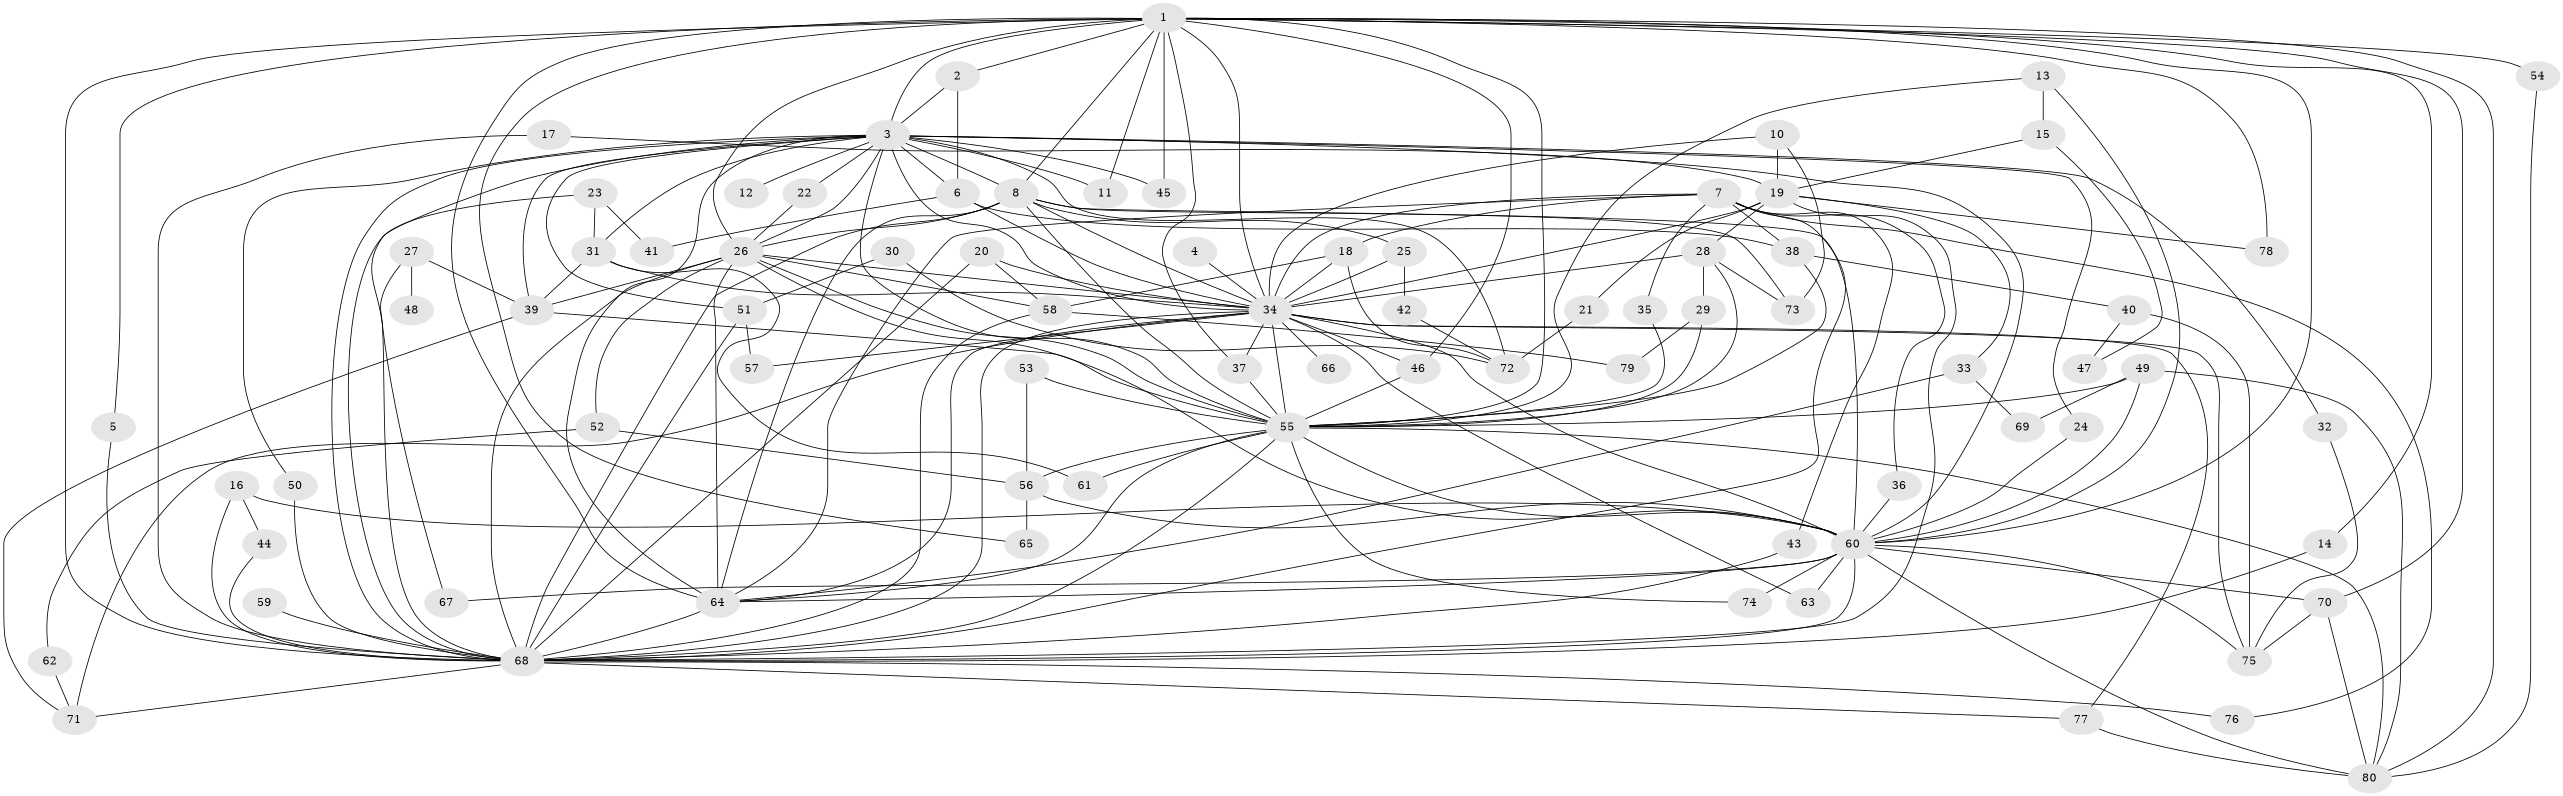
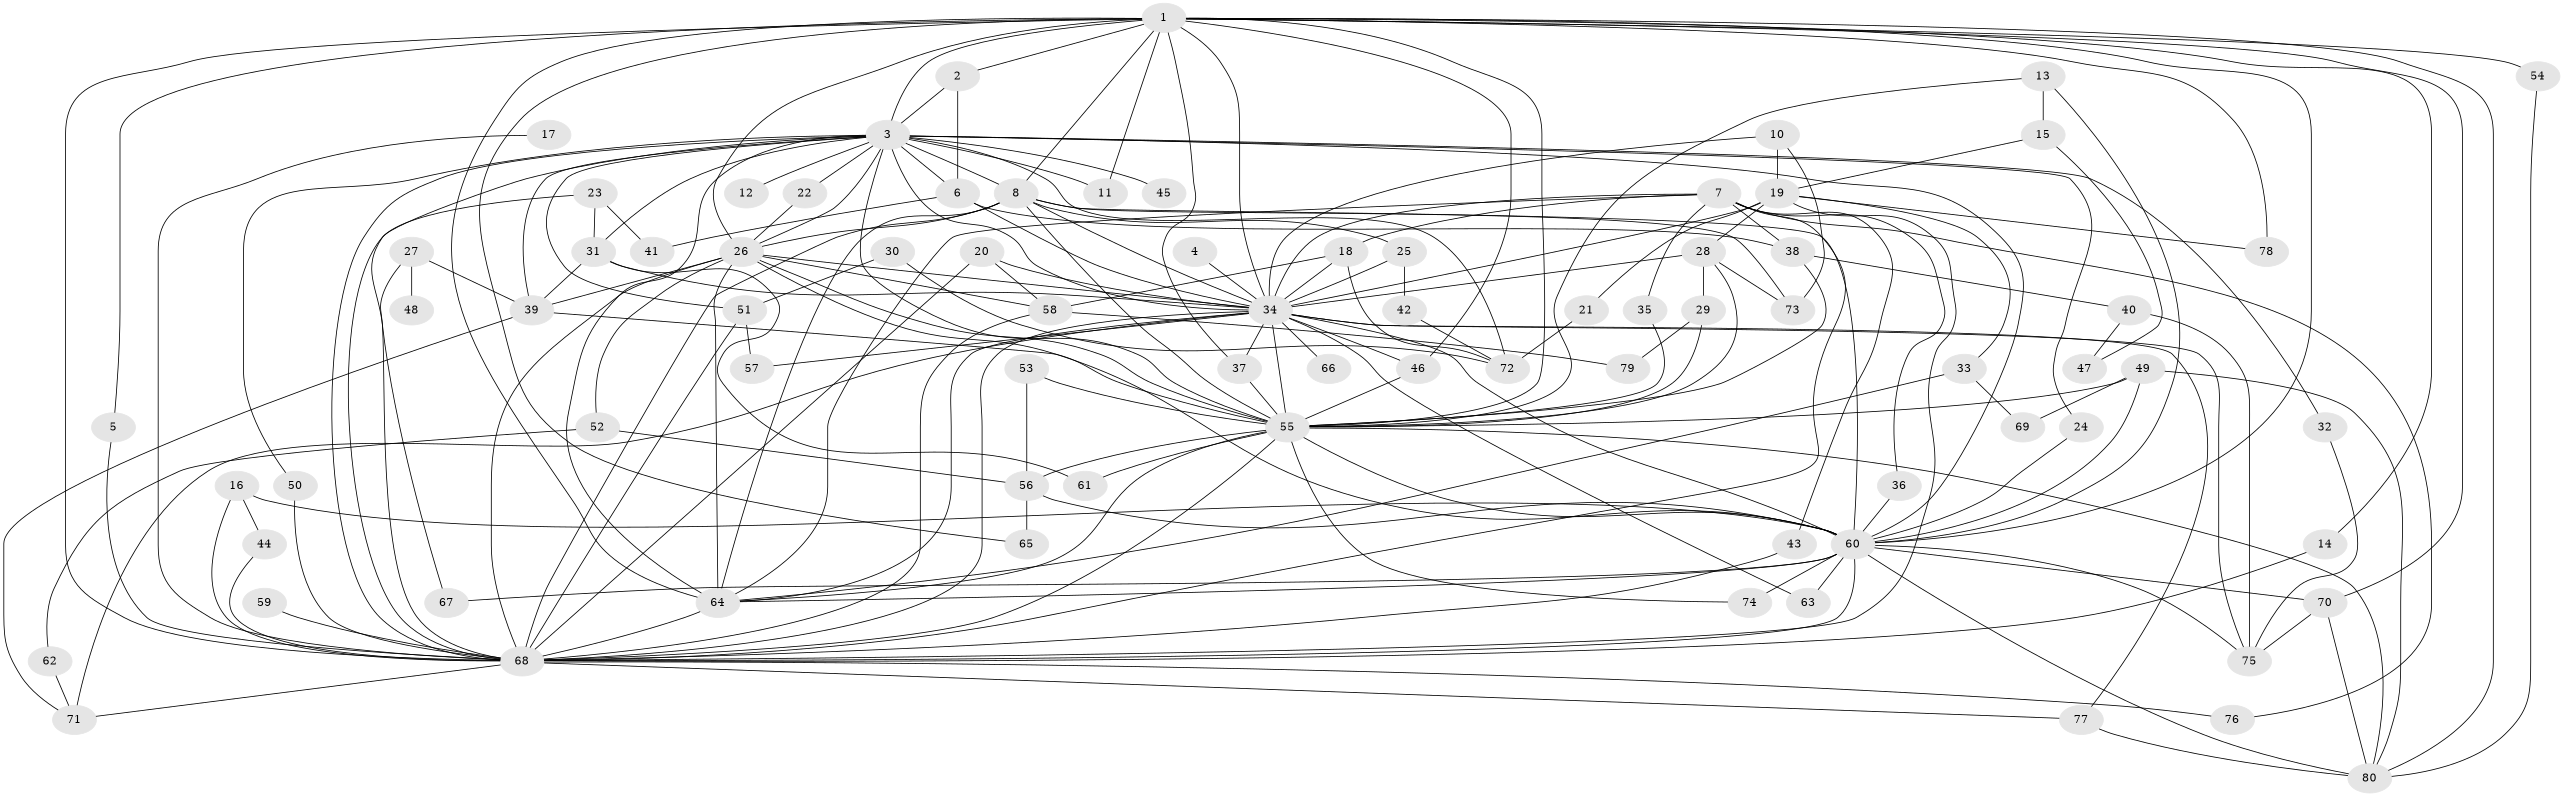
edge "1" -- "45": removed
edge "17" -- "19": removed
